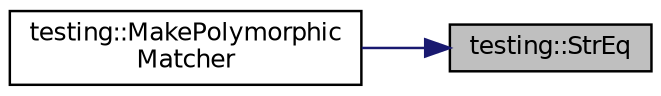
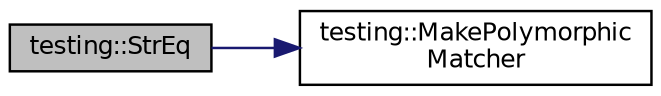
edge "testing::MakePolymorphic Matcher" -> "testing::StrEq": reversed
